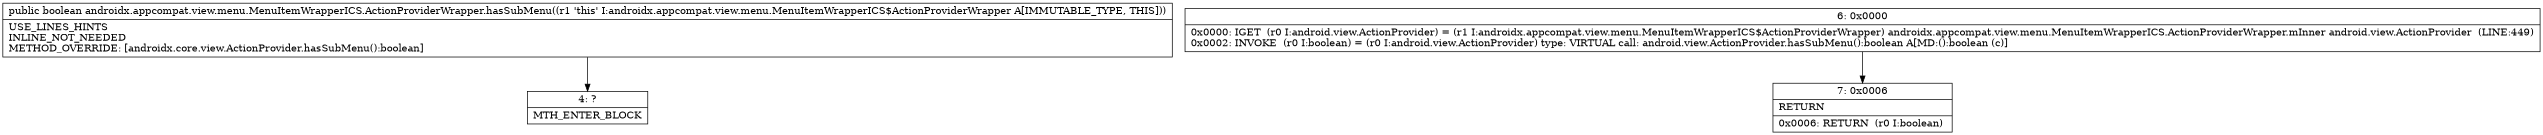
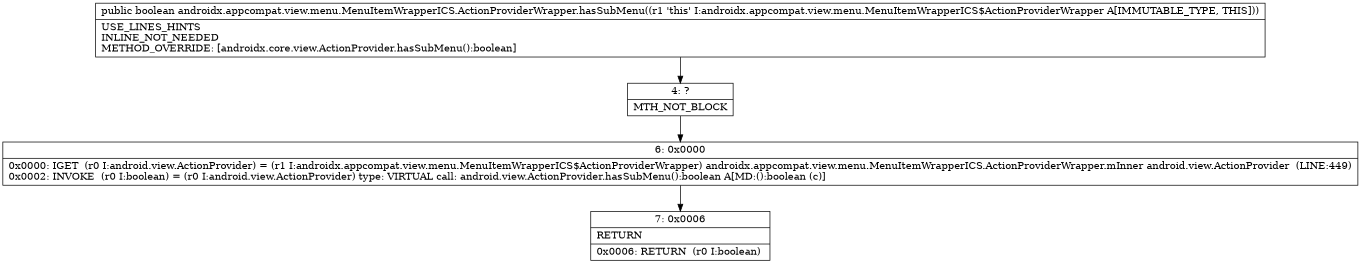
node "4: ?": text "MTH_ENTER_BLOCK" -> "MTH_NOT_BLOCK"
edge "4: ?" -> "6: 0x0000": added
